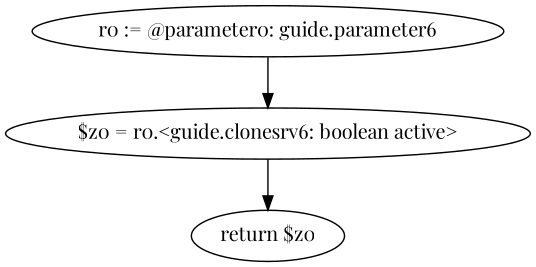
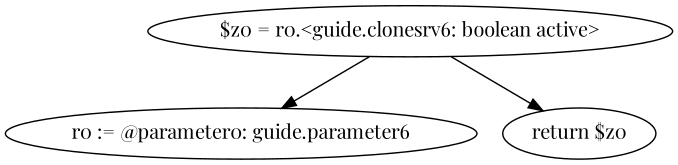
edge "r0 := @parameter0: guide.parameter6" -> "$z0 = r0.<guide.clonesrv6: boolean active>": reversed
